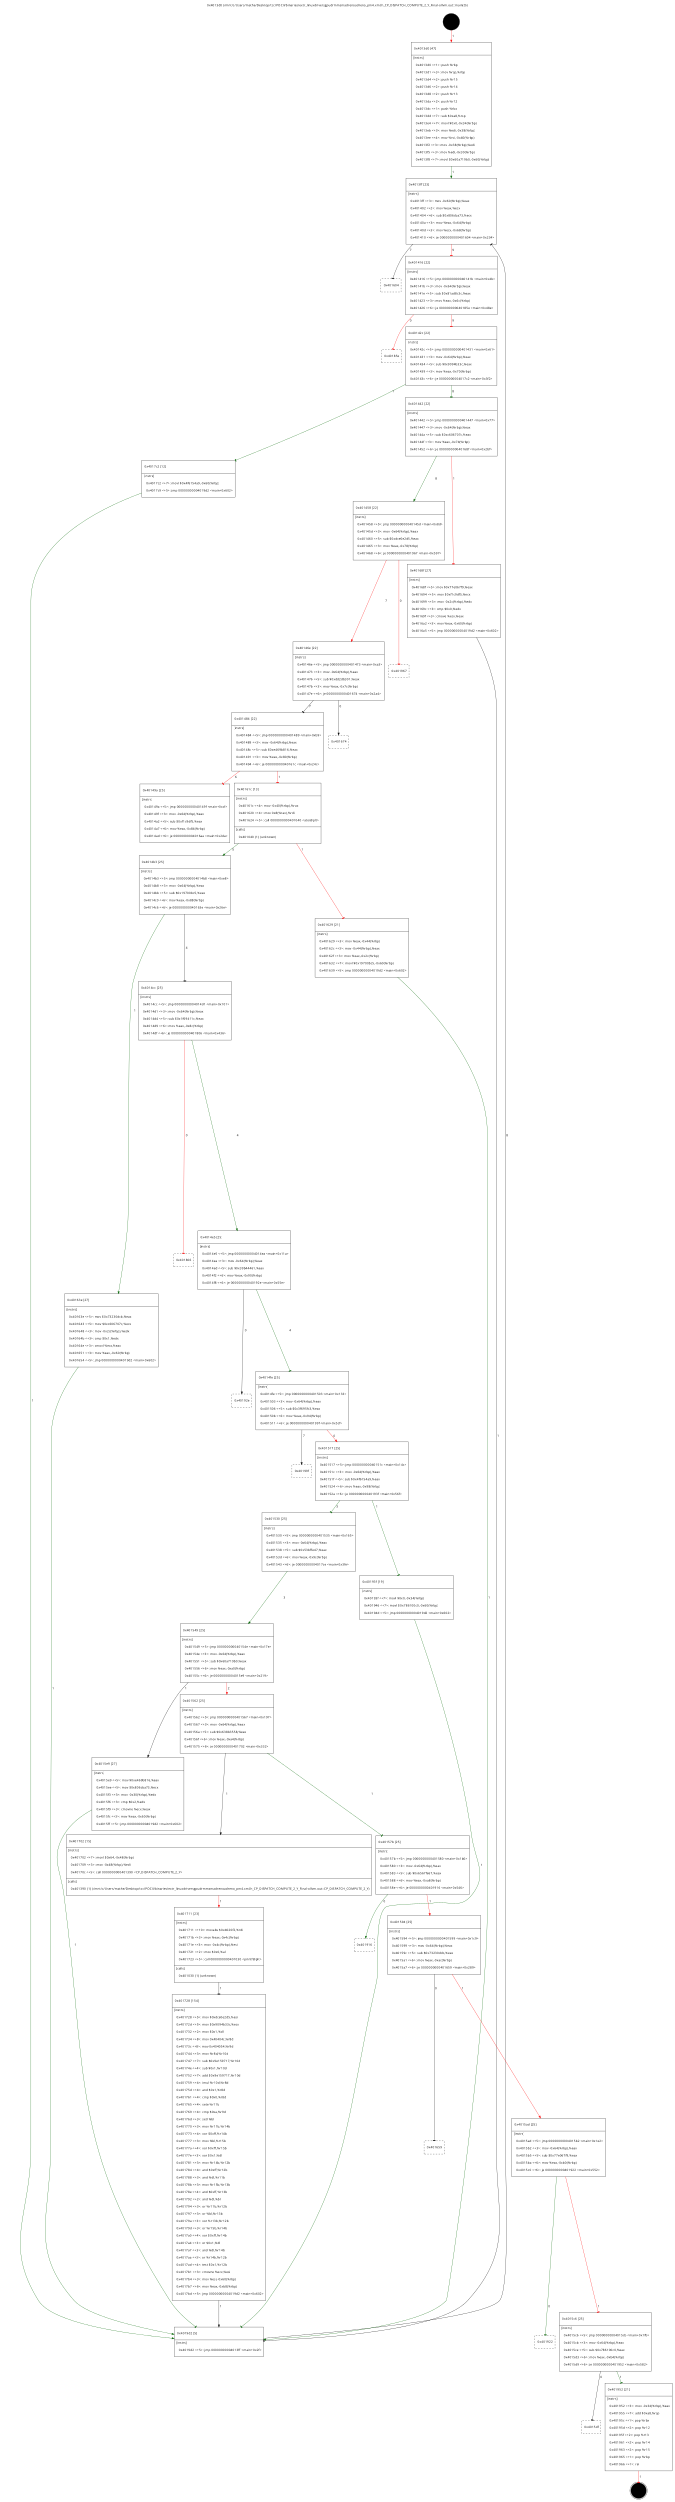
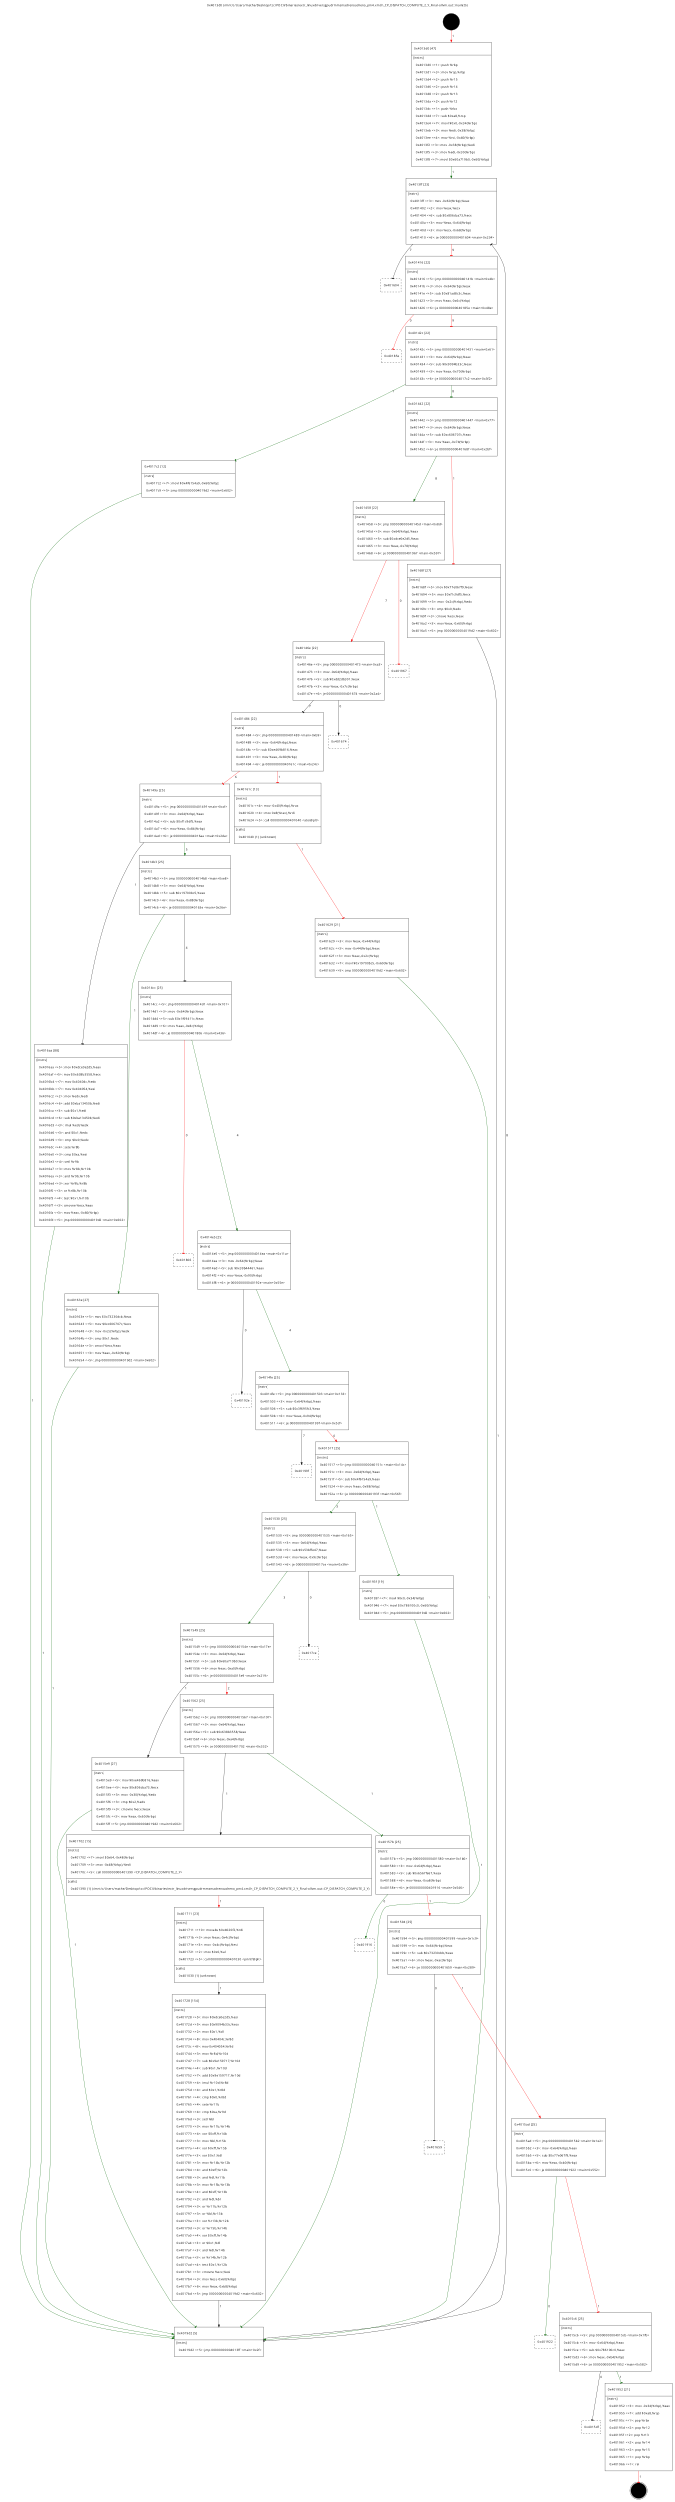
edge "0x40161c [13]" -> "0x4014b3 [25]": now "0x40149a [25]" -> "0x4014b3 [25]"
node "0x4016aa [88]": added
node "0x4017ce": added
edge "0x401711 [23]" -> "0x401728 [154]": arrowhead tee -> normal
